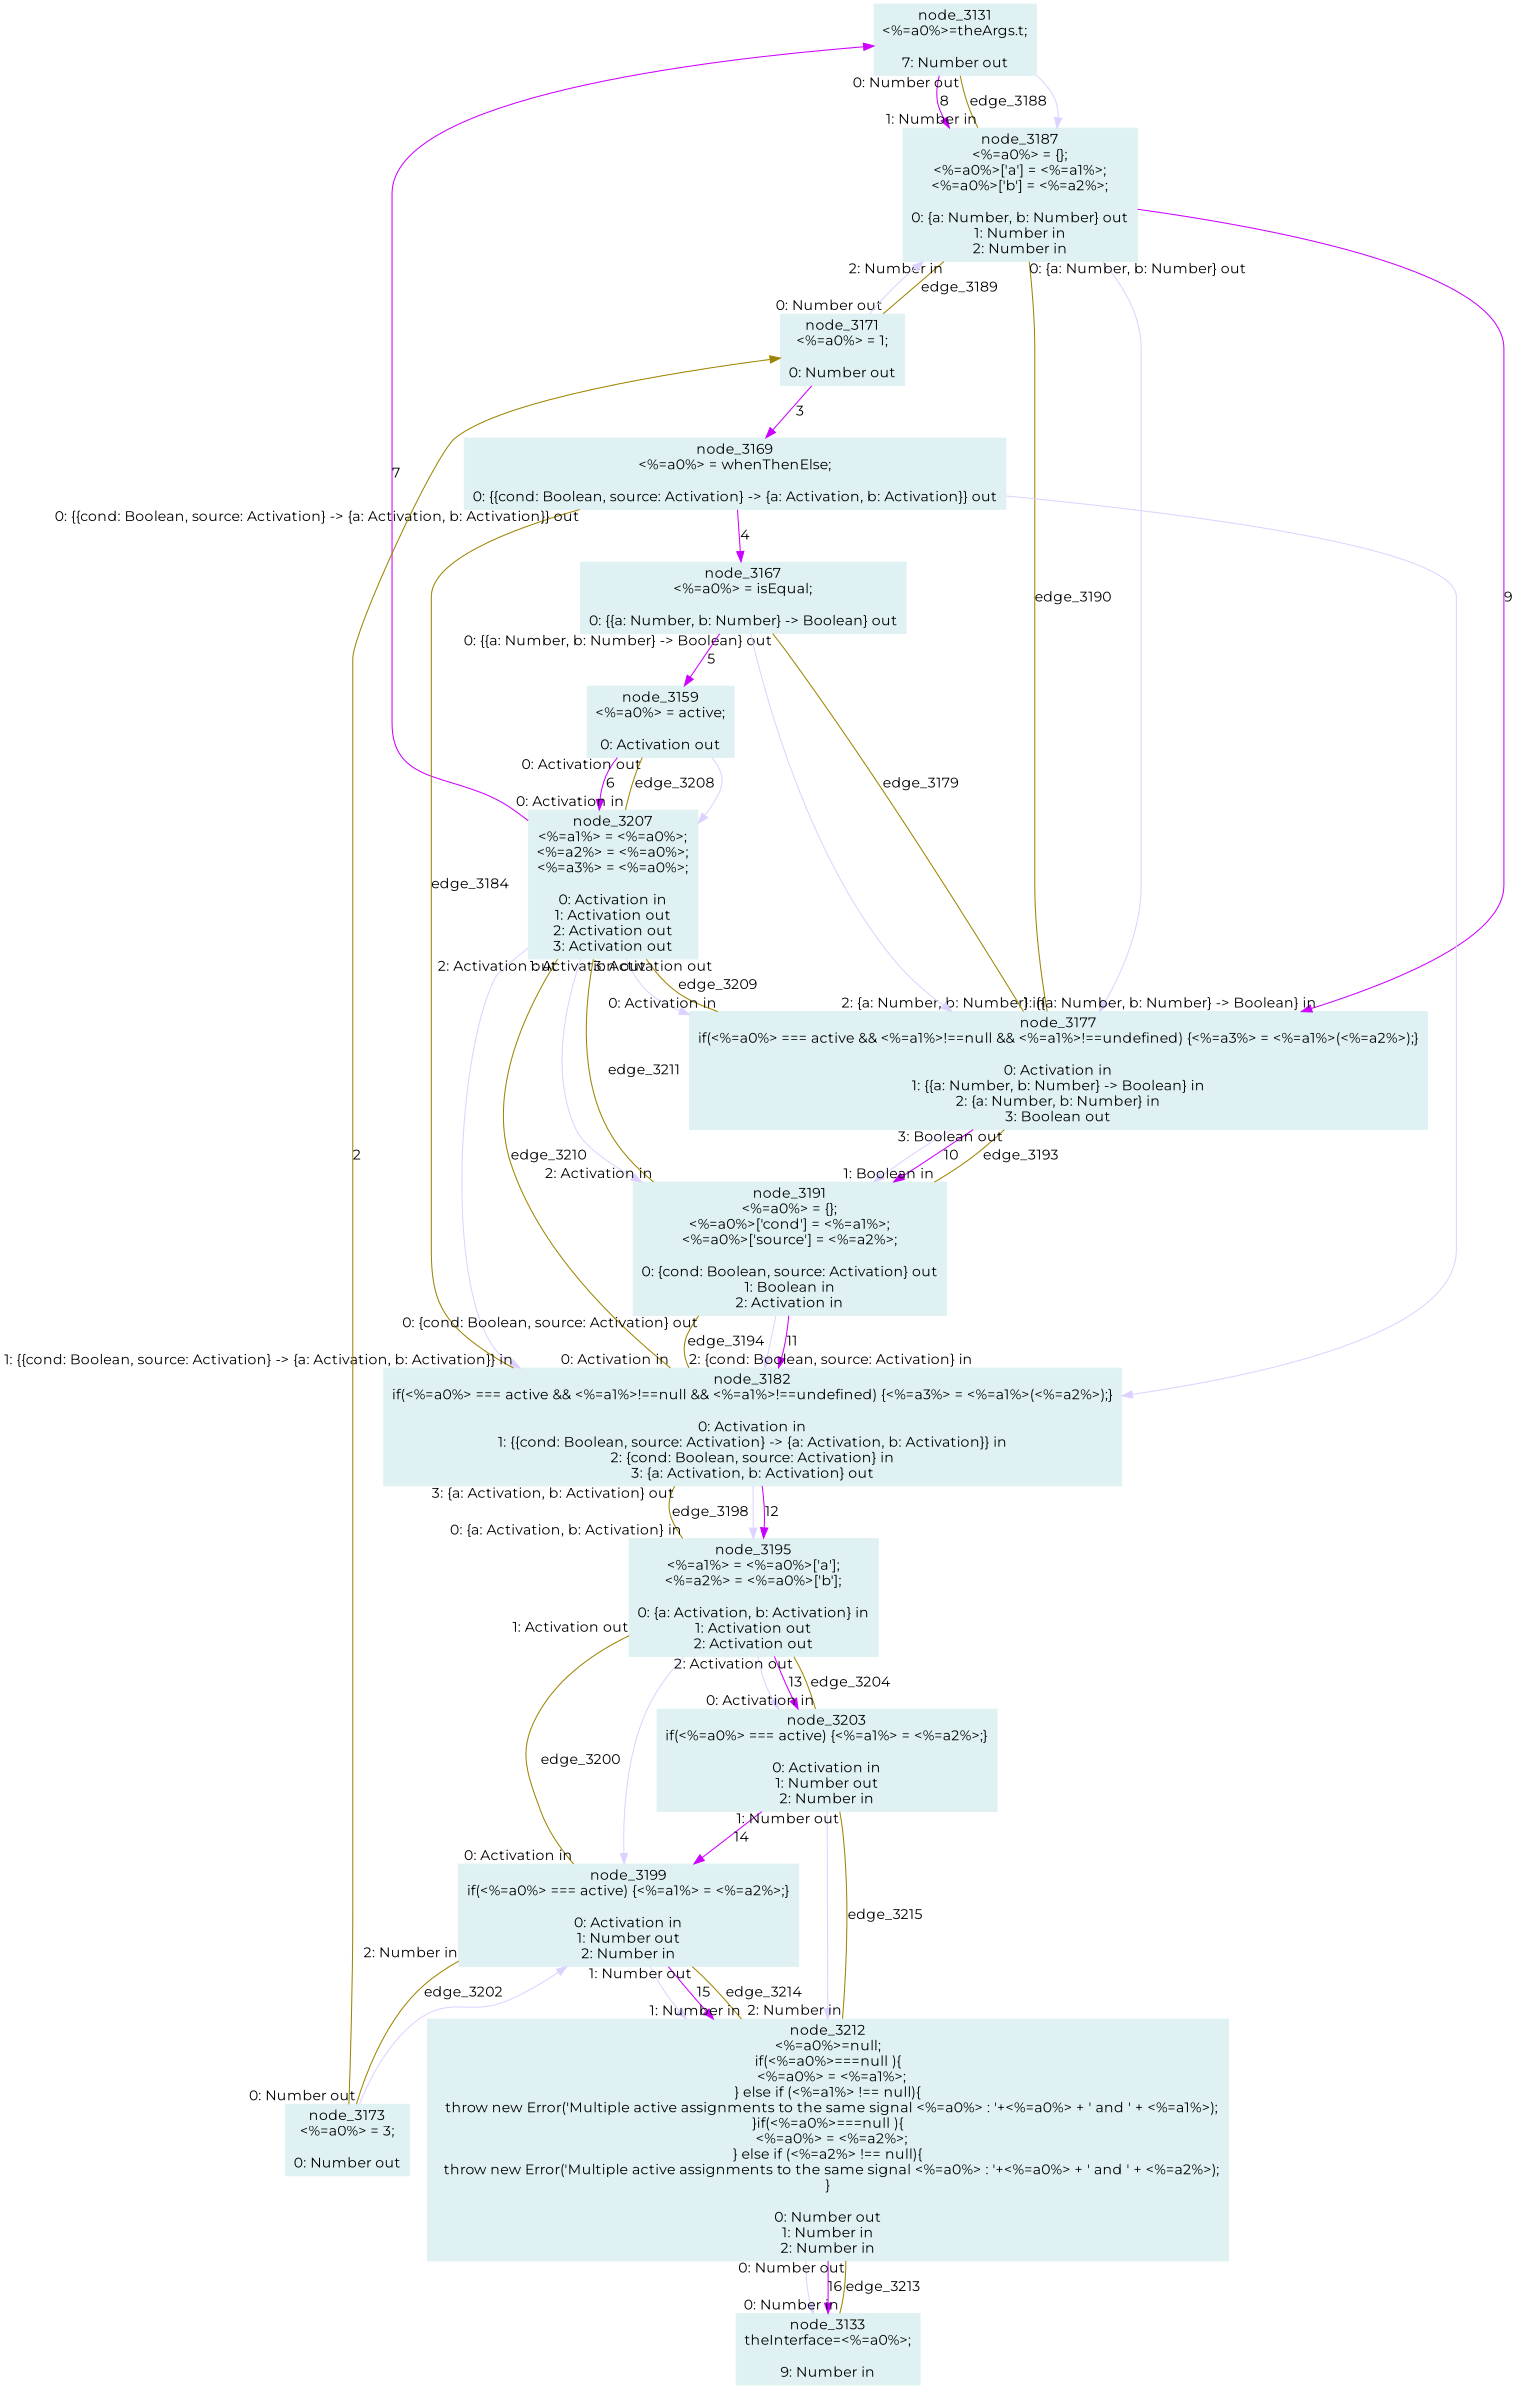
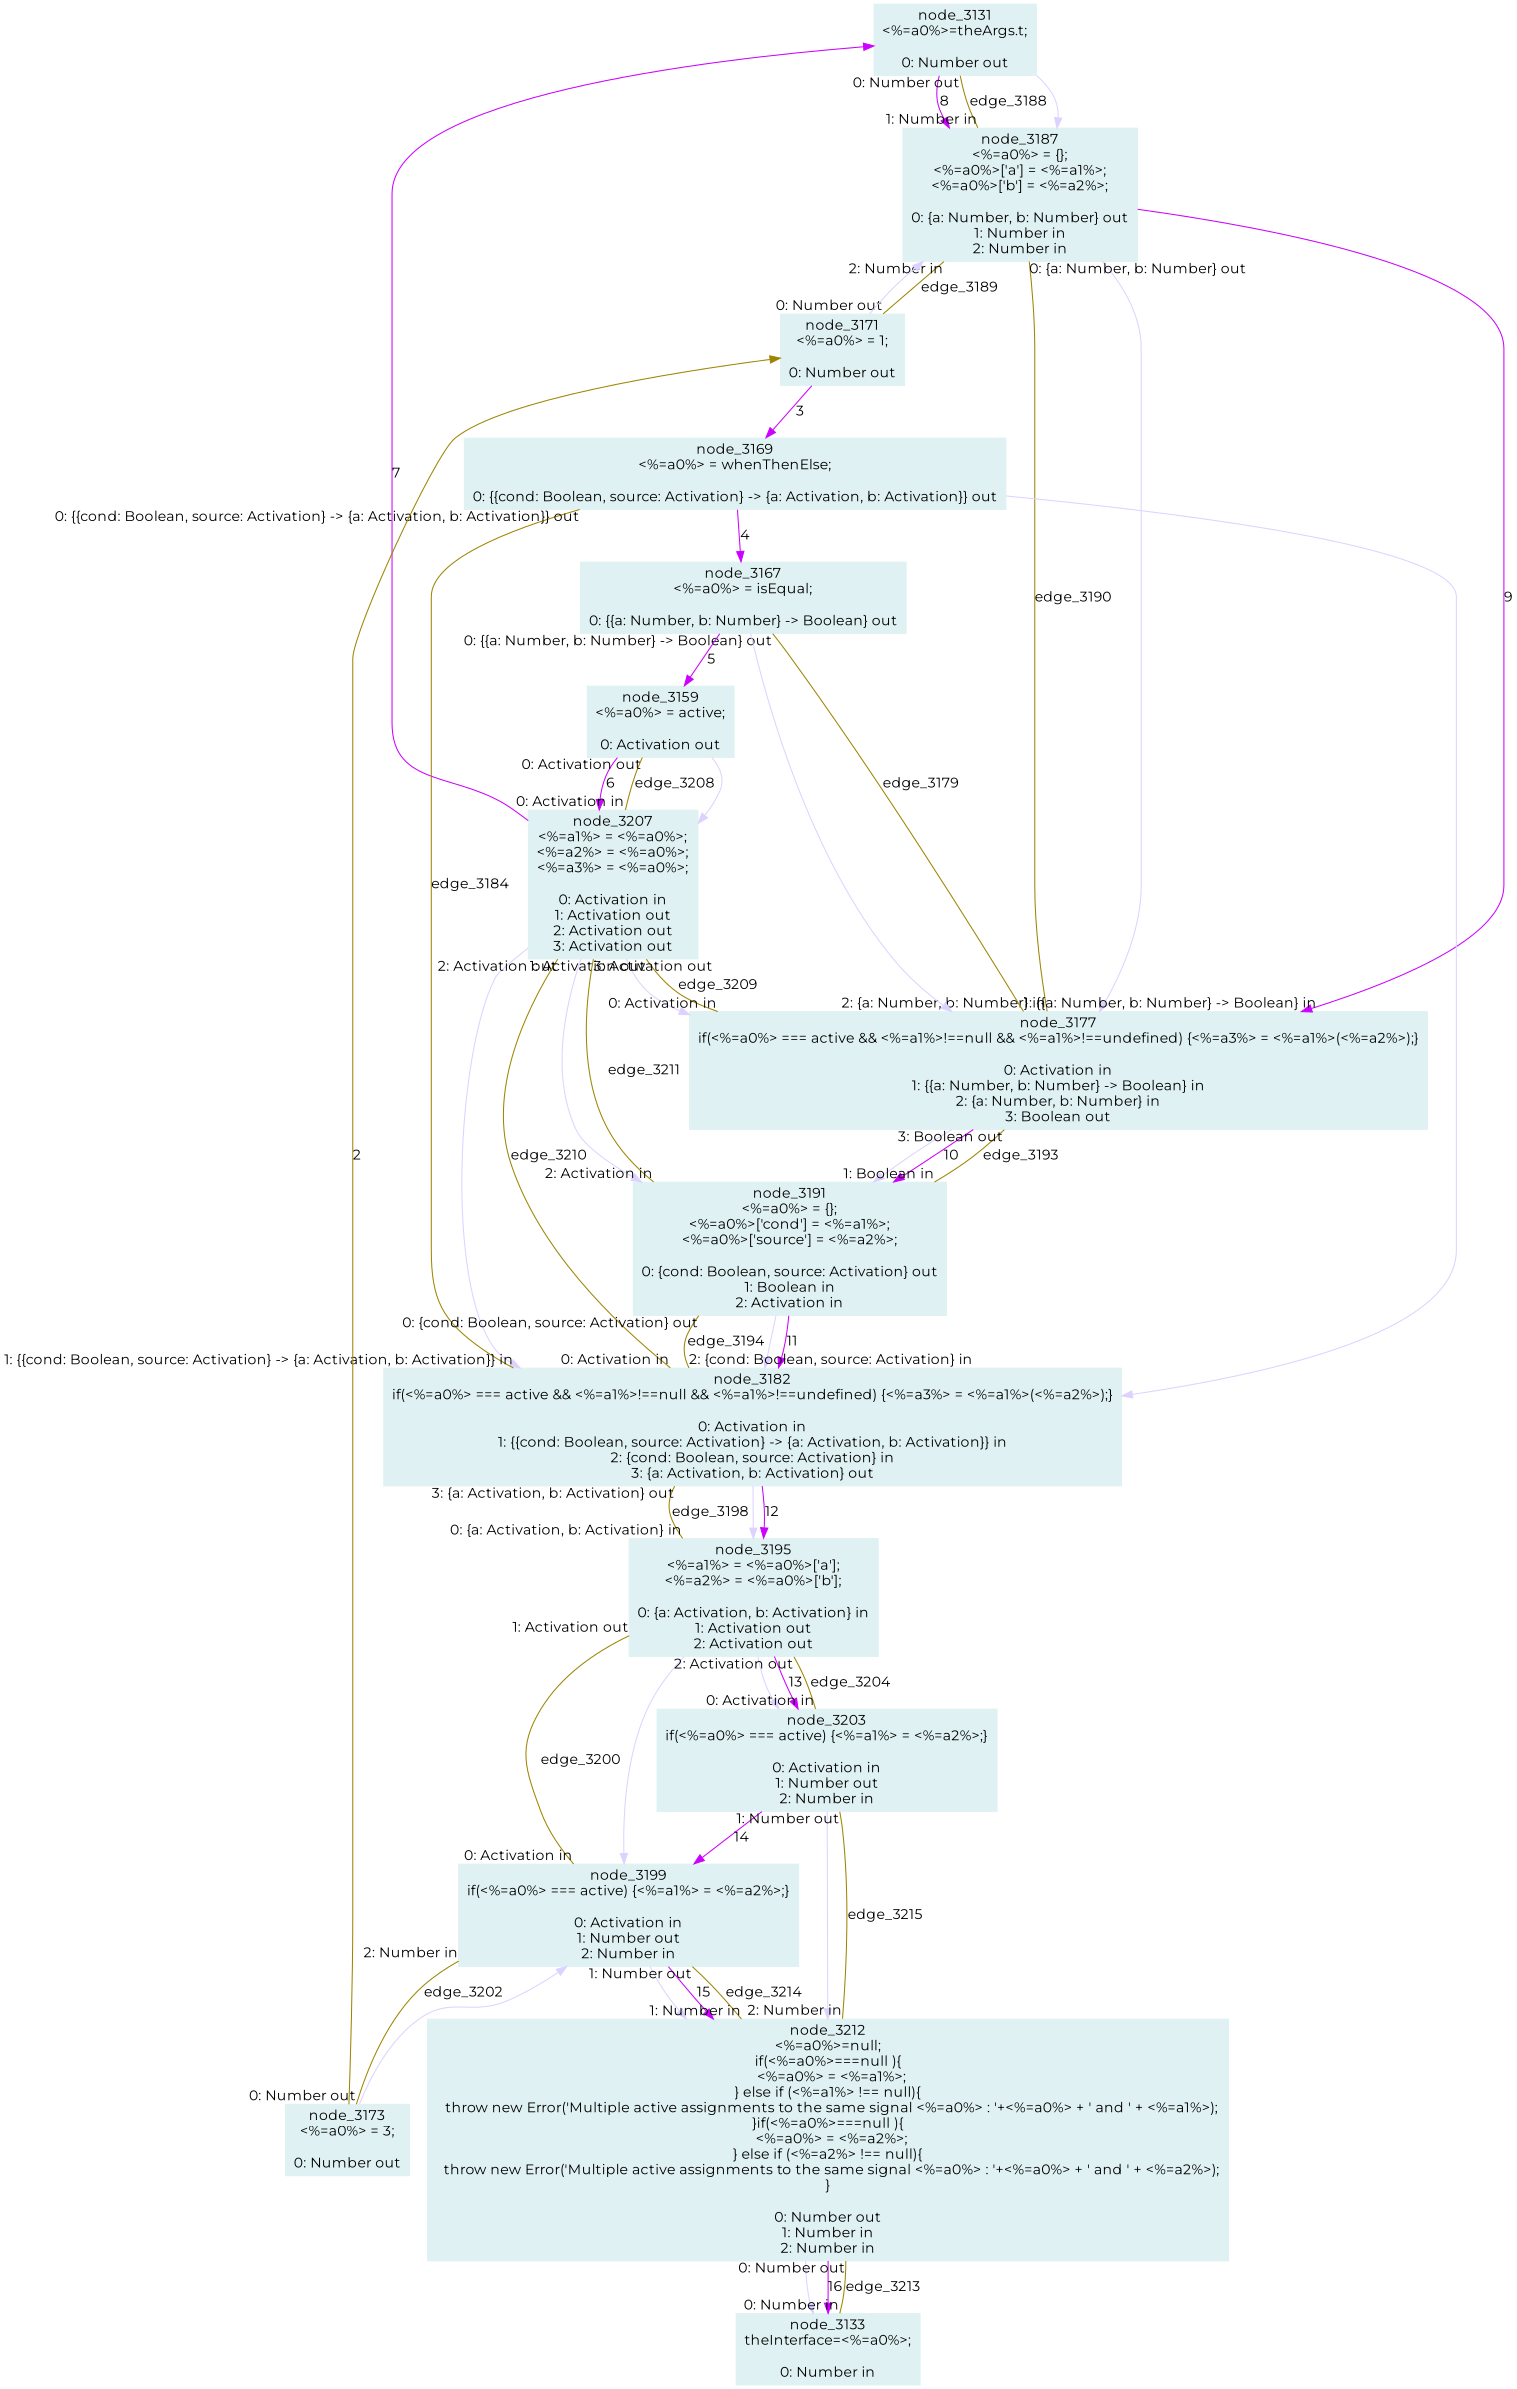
node "node_3131 <%=a0%>=theArgs.t; 7: Number out": label "node_3131 <%=a0%>=theArgs.t; 7: Number out" -> "node_3131 <%=a0%>=theArgs.t; 0: Number out"
node "node_3133 theInterface=<%=a0%>; 9: Number in": label "node_3133 theInterface=<%=a0%>; 9: Number in" -> "node_3133 theInterface=<%=a0%>; 0: Number in"
